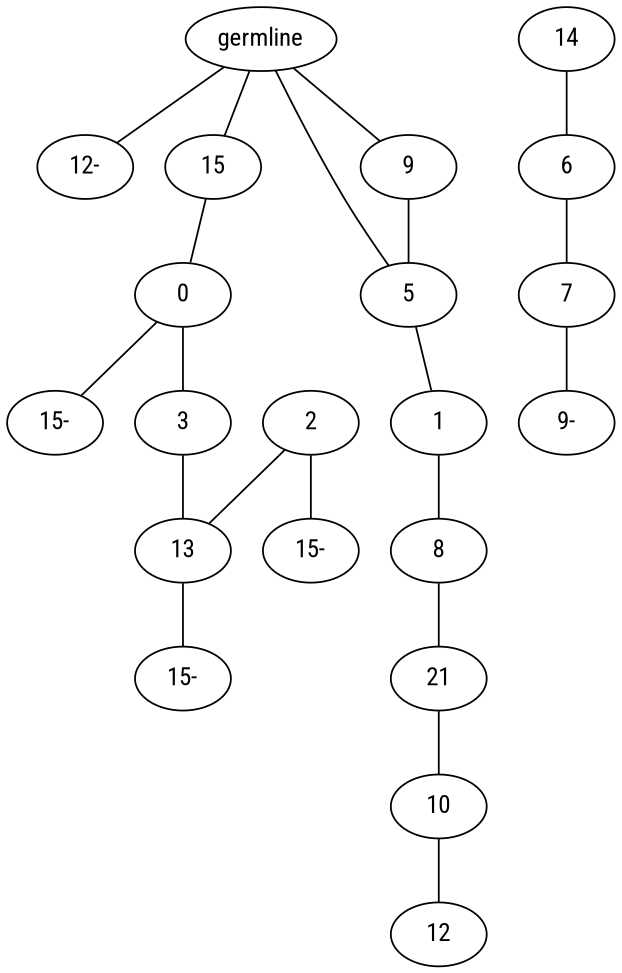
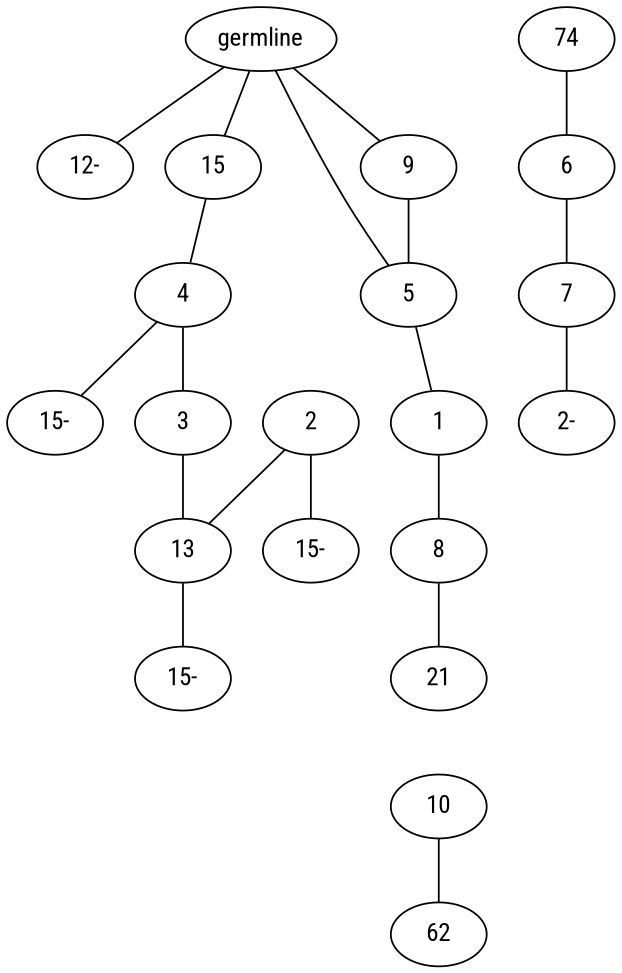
node "14": label "14" -> "74"
node "0": label "0" -> "4"
node "9-": label "9-" -> "2-"
edge "21" -- "10": removed
node "12": label "12" -> "62"
